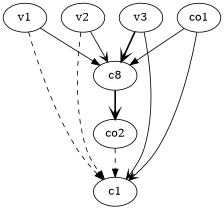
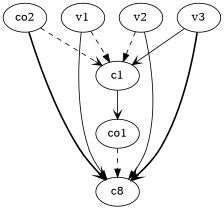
edge "v2" -> "c8": arrowhead vee -> normal
edge "co1" -> "c8": style solid -> dashed
edge "c8" -> "co2": reversed
edge "co1" -> "c1": reversed
edge "co2" -> "c1": arrowhead normal -> vee
